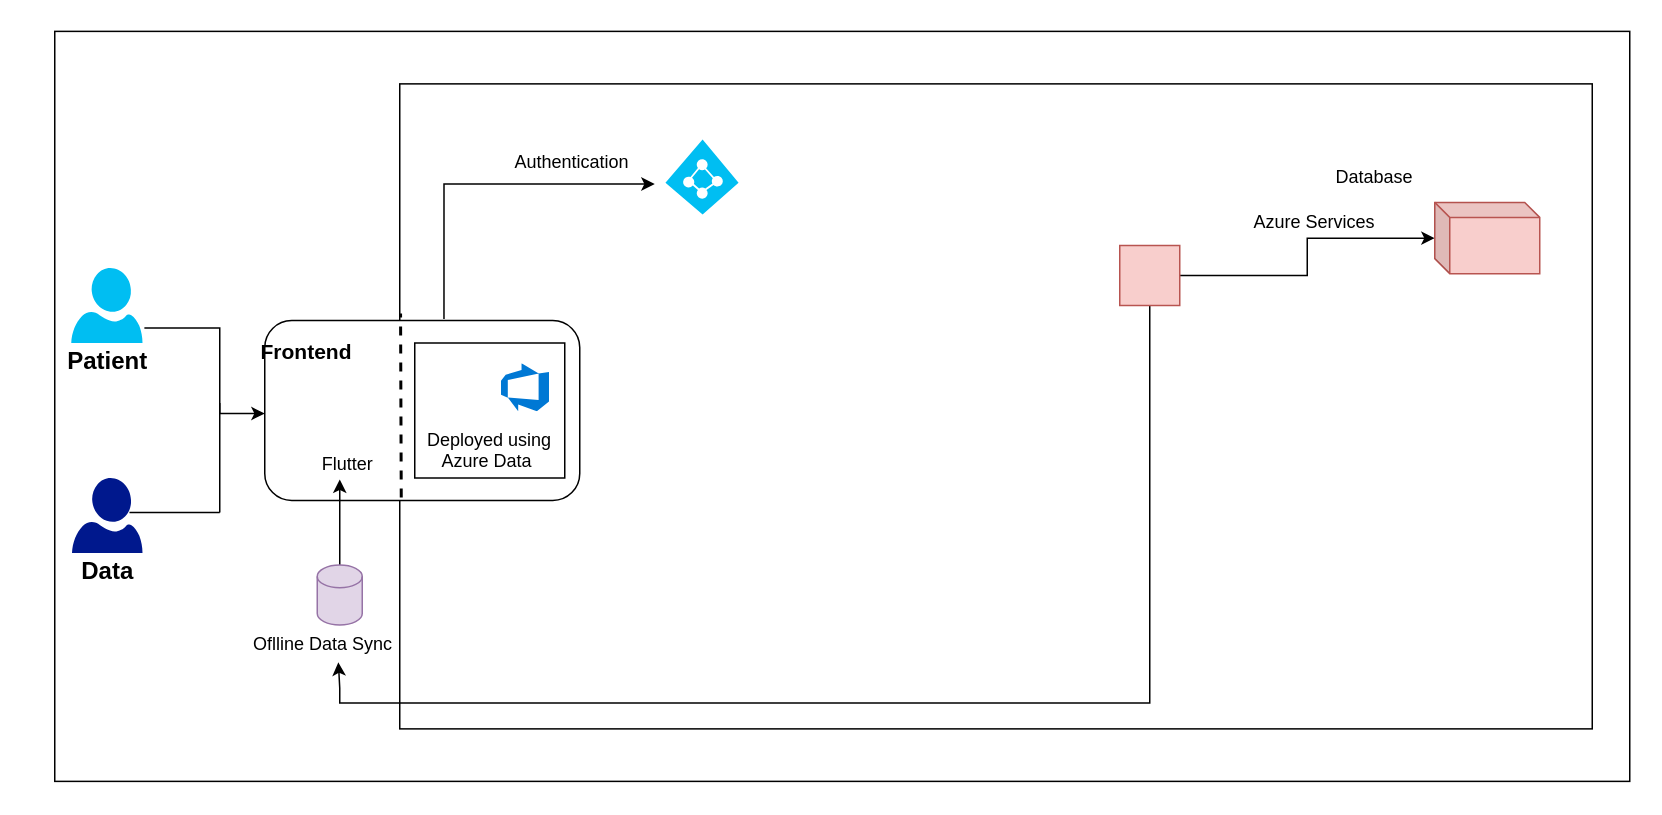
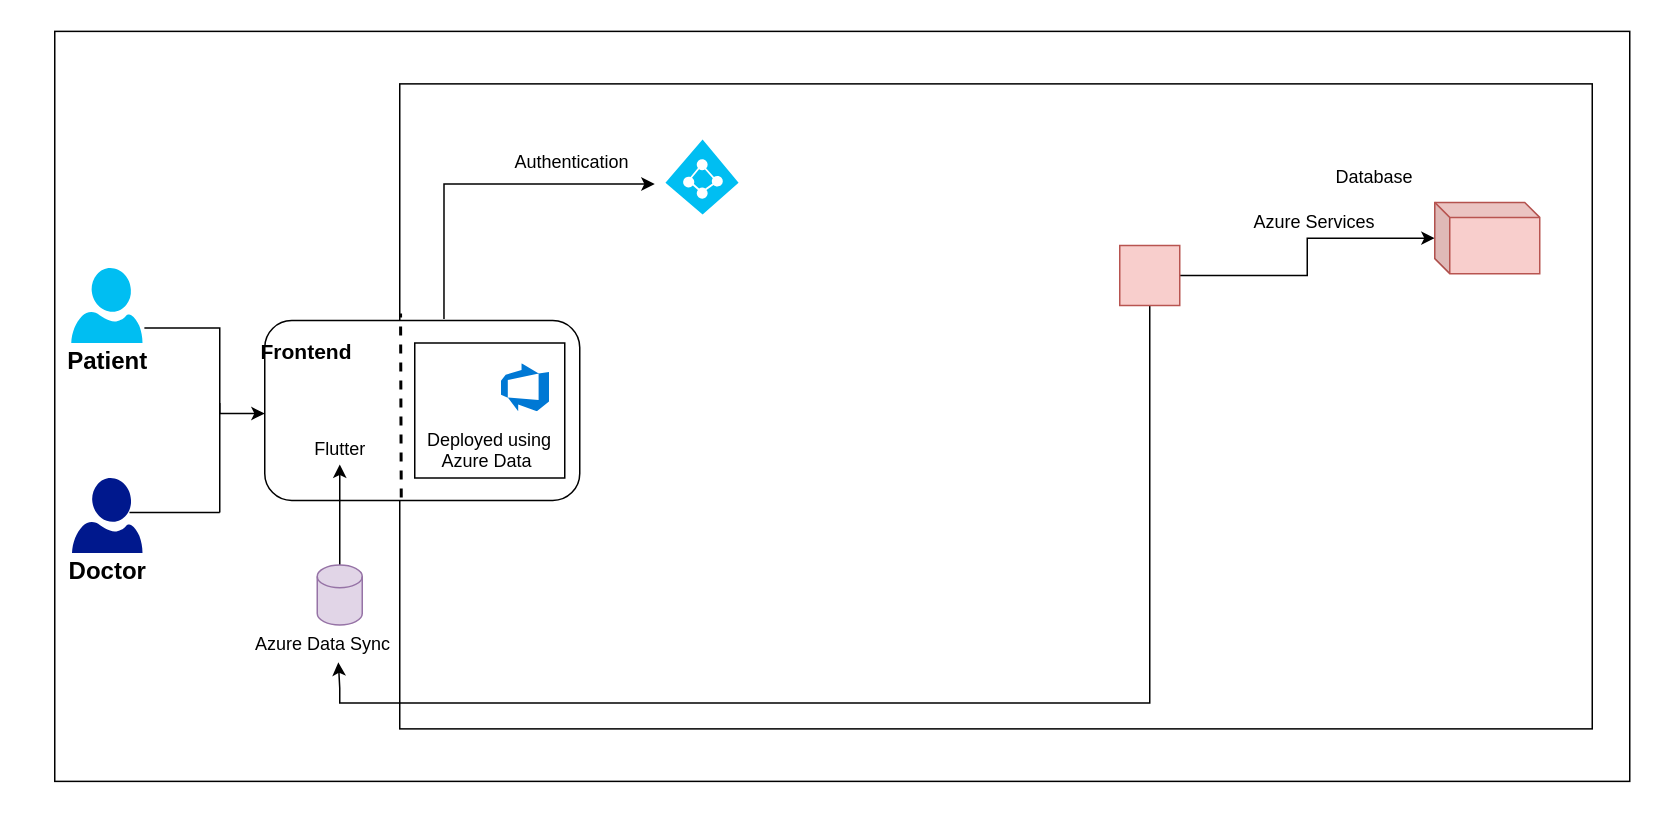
node "Flutter": moved (348, 464) -> (341, 449)
node "Data": label "Data" -> "Doctor"
node "Oflline Data Sync": label "Oflline Data Sync" -> "Azure Data Sync"
